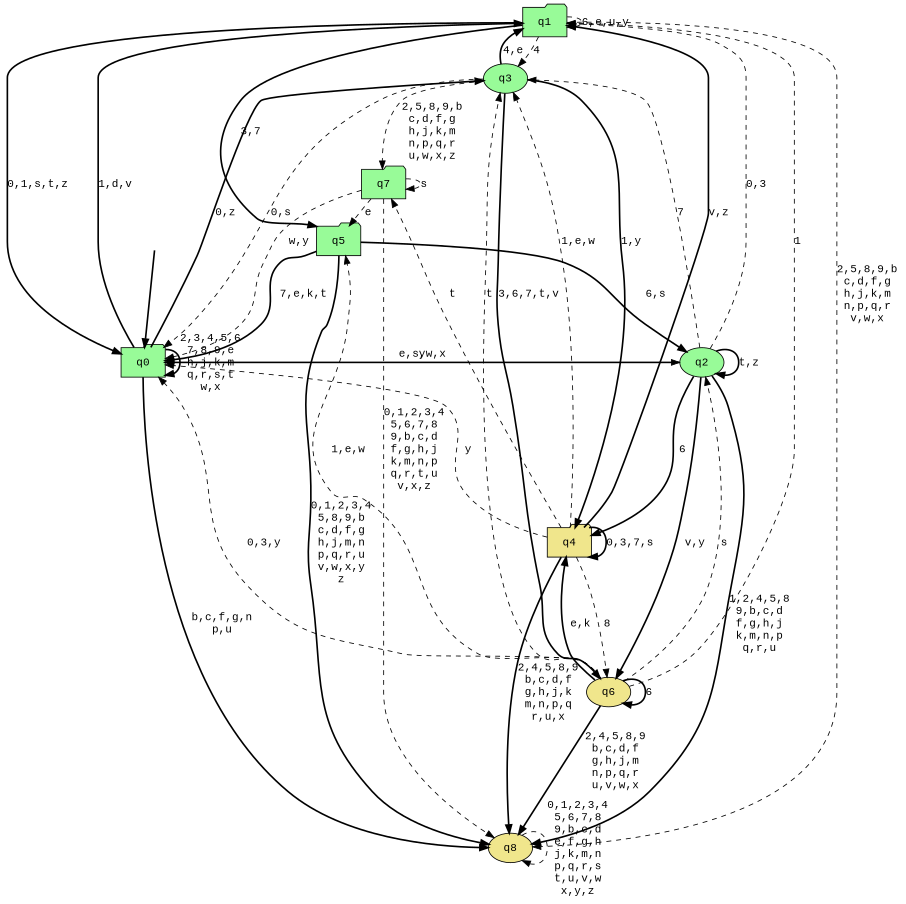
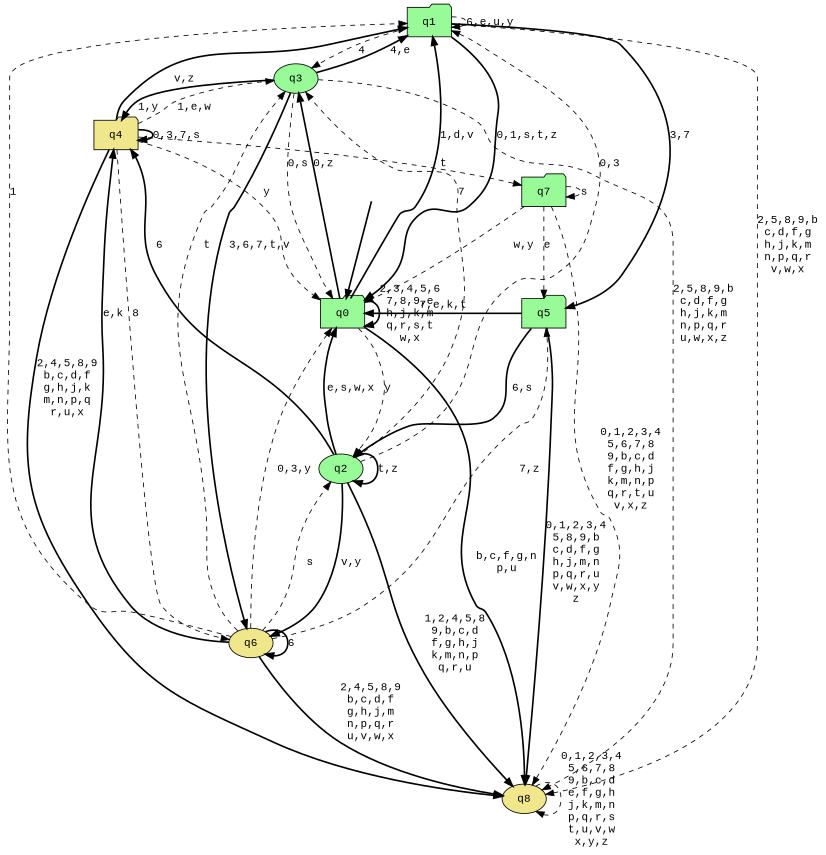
edge "q3" -> "q7": now "q3" -> "q8"
edge "q6" -> "q5": label "1,e,w" -> "7,z"
